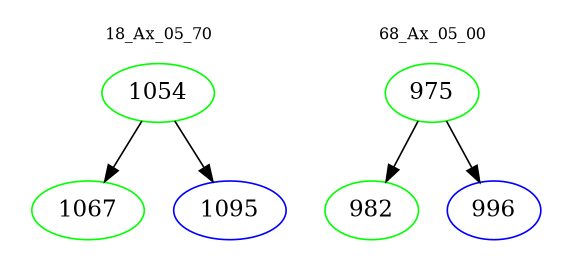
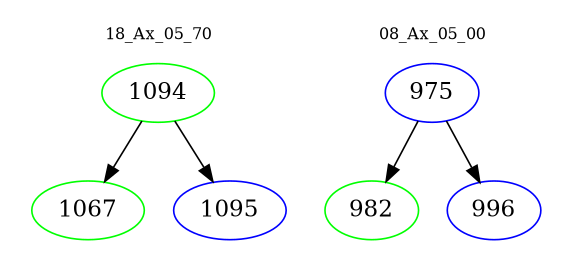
cluster "68_Ax_05_00": label "68_Ax_05_00" -> "08_Ax_05_00"
node "1054": label "1054" -> "1094"
node "975": color green -> blue
